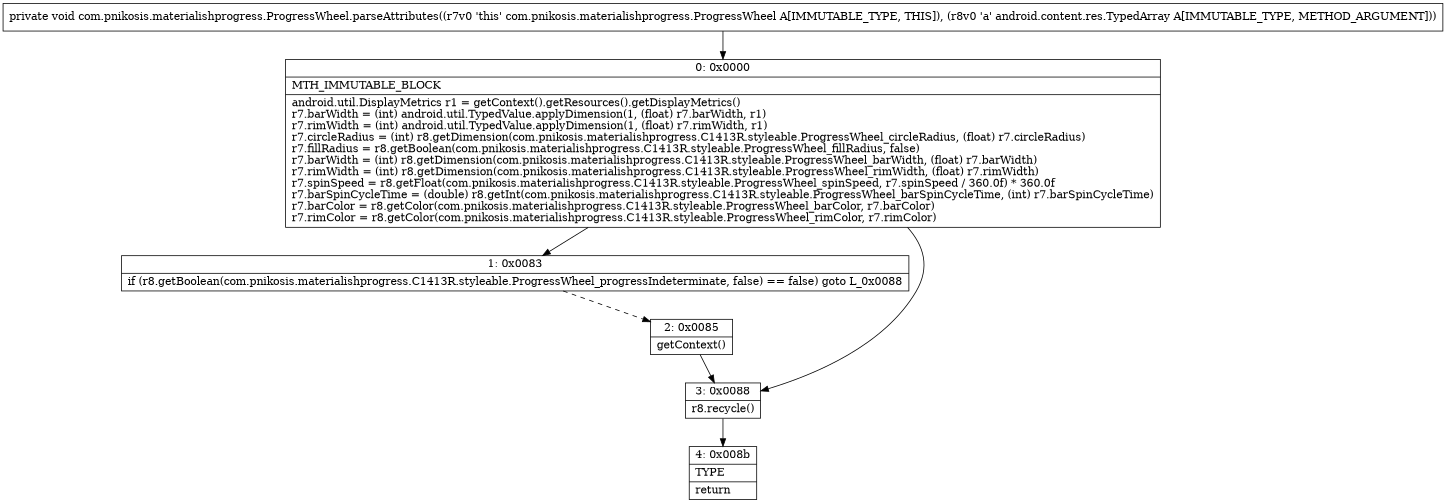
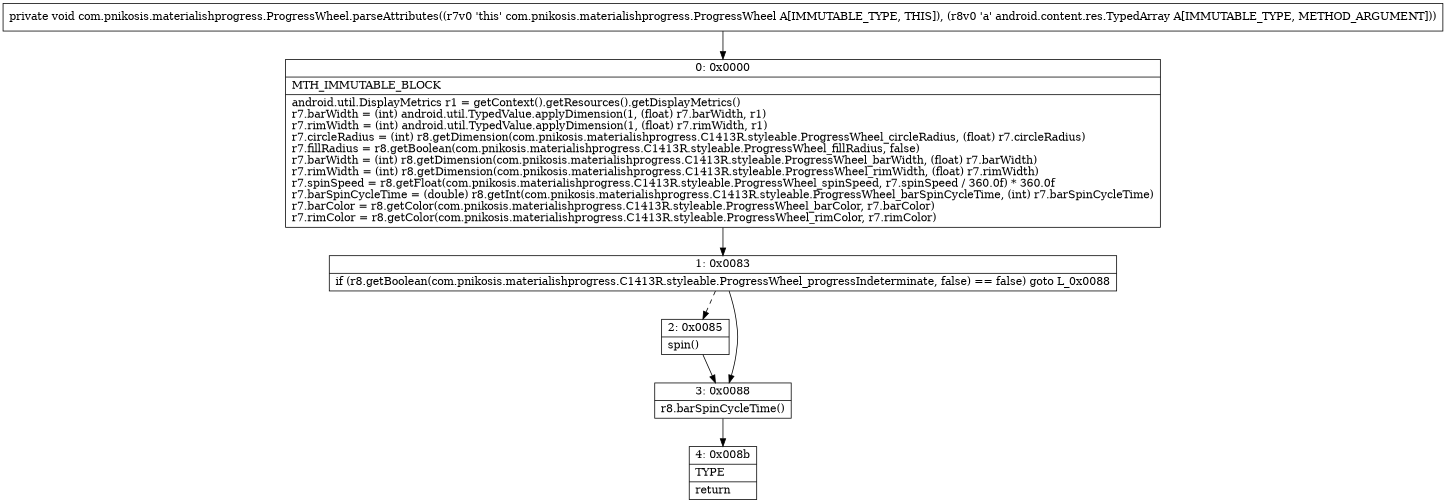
edge "0: 0x0000" -> "3: 0x0088": now "1: 0x0083" -> "3: 0x0088"
node "2: 0x0085": text "getContext()" -> "spin()"
node "3: 0x0088": text "r8.recycle()" -> "r8.barSpinCycleTime()"
